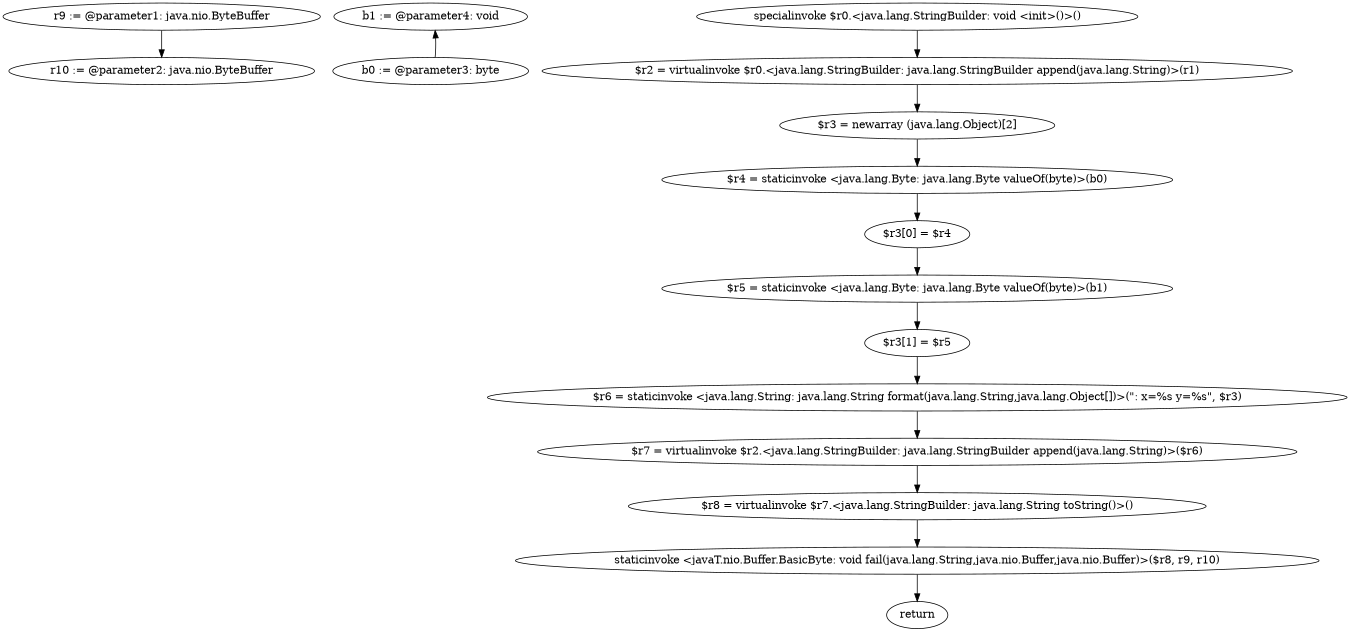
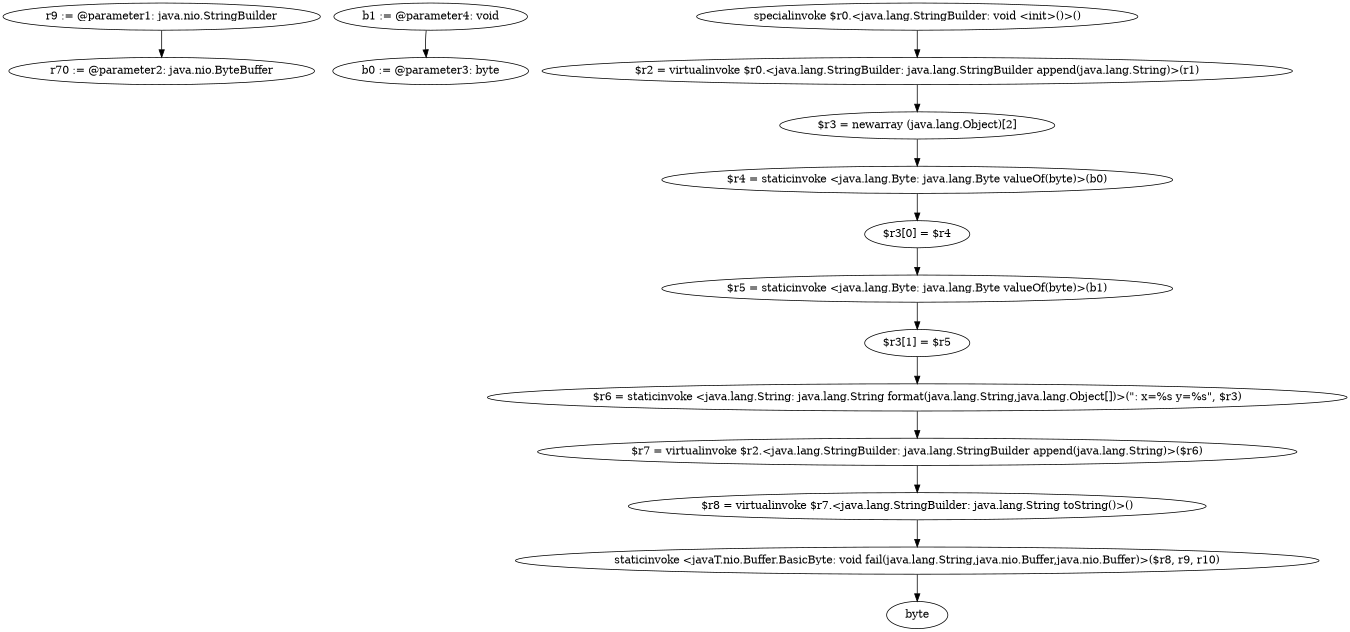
node "r9 := @parameter1: java.nio.ByteBuffer": label "r9 := @parameter1: java.nio.ByteBuffer" -> "r9 := @parameter1: java.nio.StringBuilder"
edge "b0 := @parameter3: byte" -> "b1 := @parameter4: void": reversed
node "r10 := @parameter2: java.nio.ByteBuffer": label "r10 := @parameter2: java.nio.ByteBuffer" -> "r70 := @parameter2: java.nio.ByteBuffer"
node "return": label "return" -> "byte"
